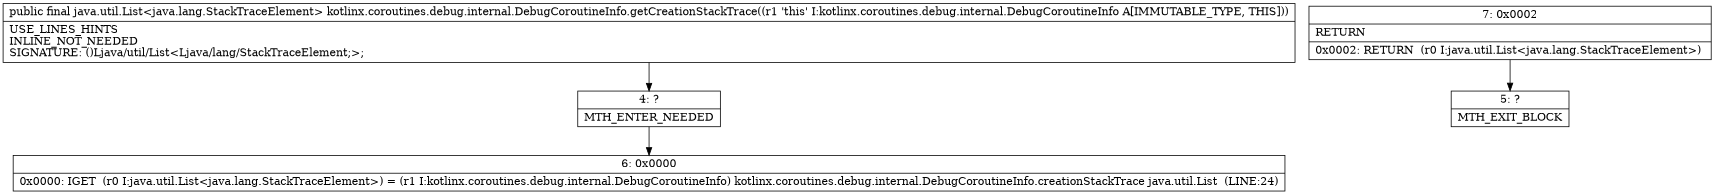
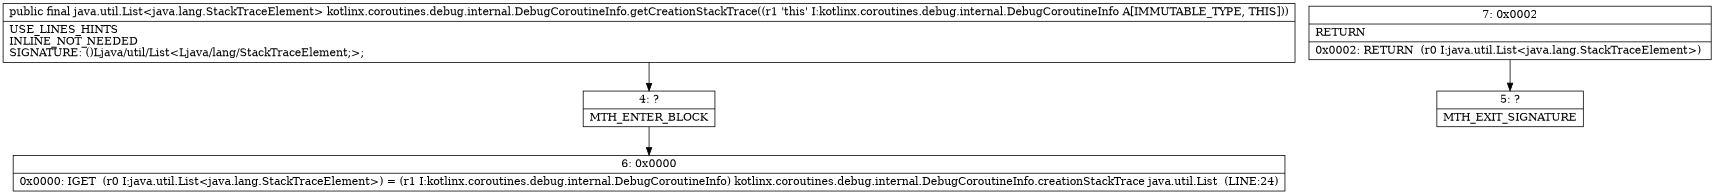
node "4: ?": text "MTH_ENTER_NEEDED" -> "MTH_ENTER_BLOCK"
node "5: ?": text "MTH_EXIT_BLOCK" -> "MTH_EXIT_SIGNATURE"
